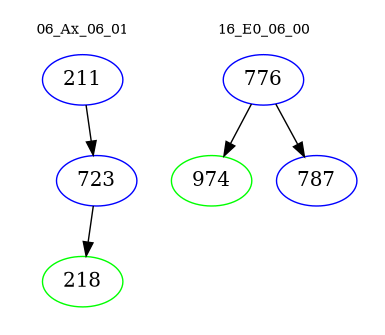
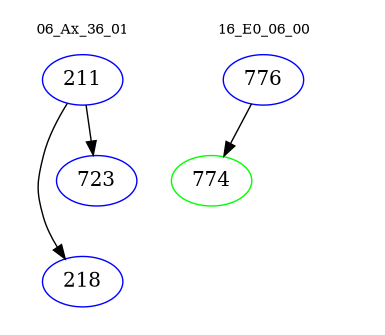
cluster "06_Ax_06_01": label "06_Ax_06_01" -> "06_Ax_36_01"
node "974": label "974" -> "774"
node "787": removed
edge "723" -> "218": now "211" -> "218"
node "218": color green -> blue
